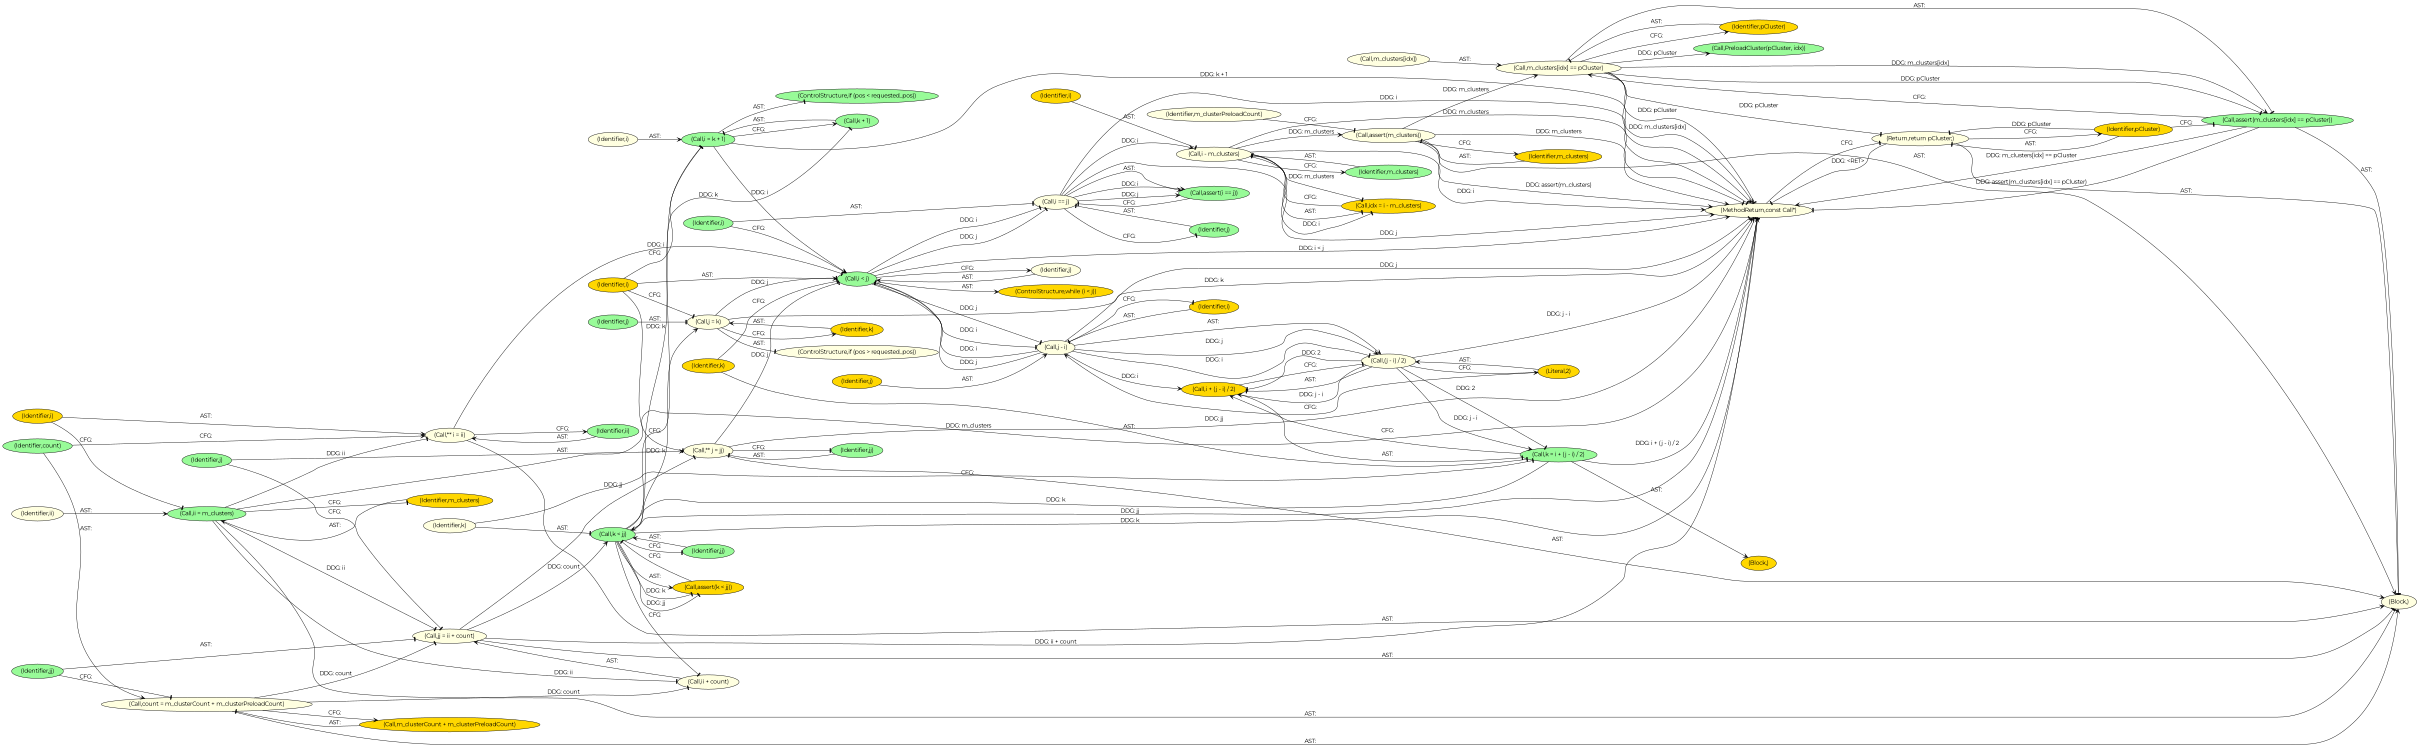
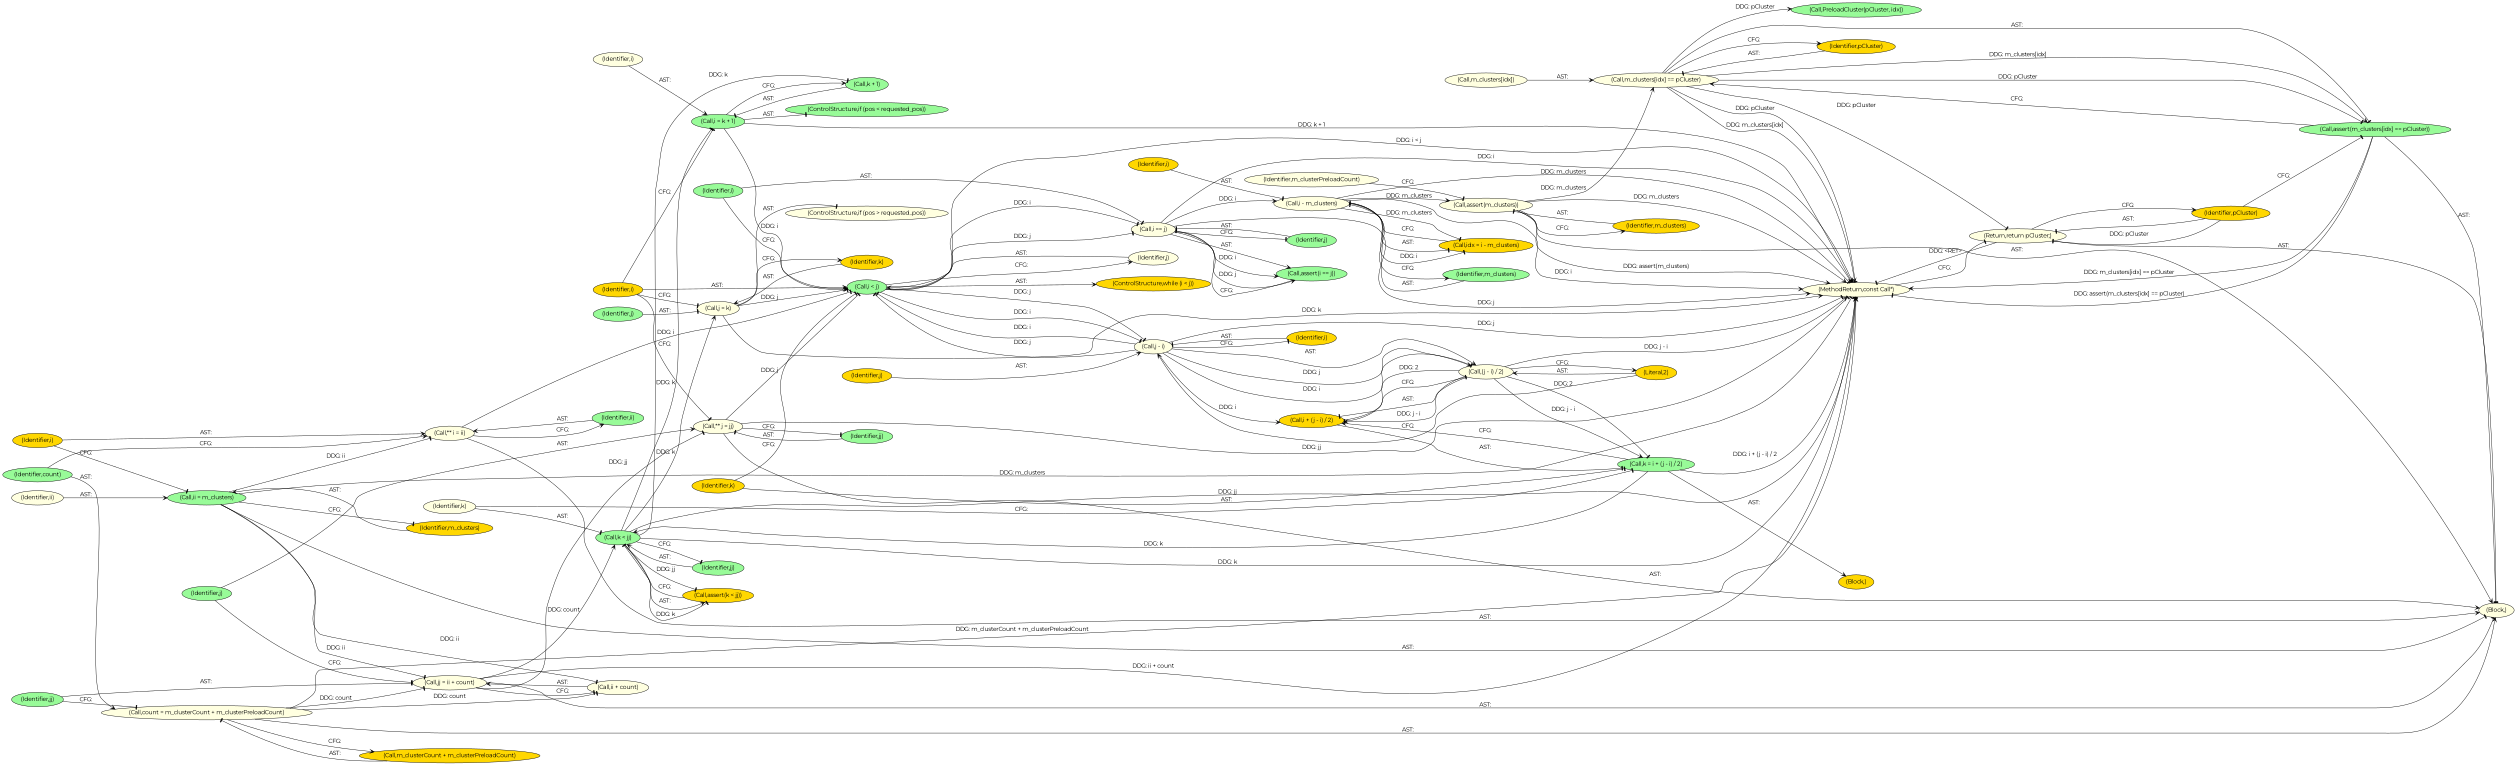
edge "(Call,k < jj)" -> "(Call,ii + count)": now "(Call,jj = ii + count)" -> "(Call,ii + count)"
edge "(Call,count = m_clusterCount + m_clusterPreloadCount)" -> "(MethodReturn,const Call*)": added, label "DDG: m_clusterCount + m_clusterPreloadCount"
